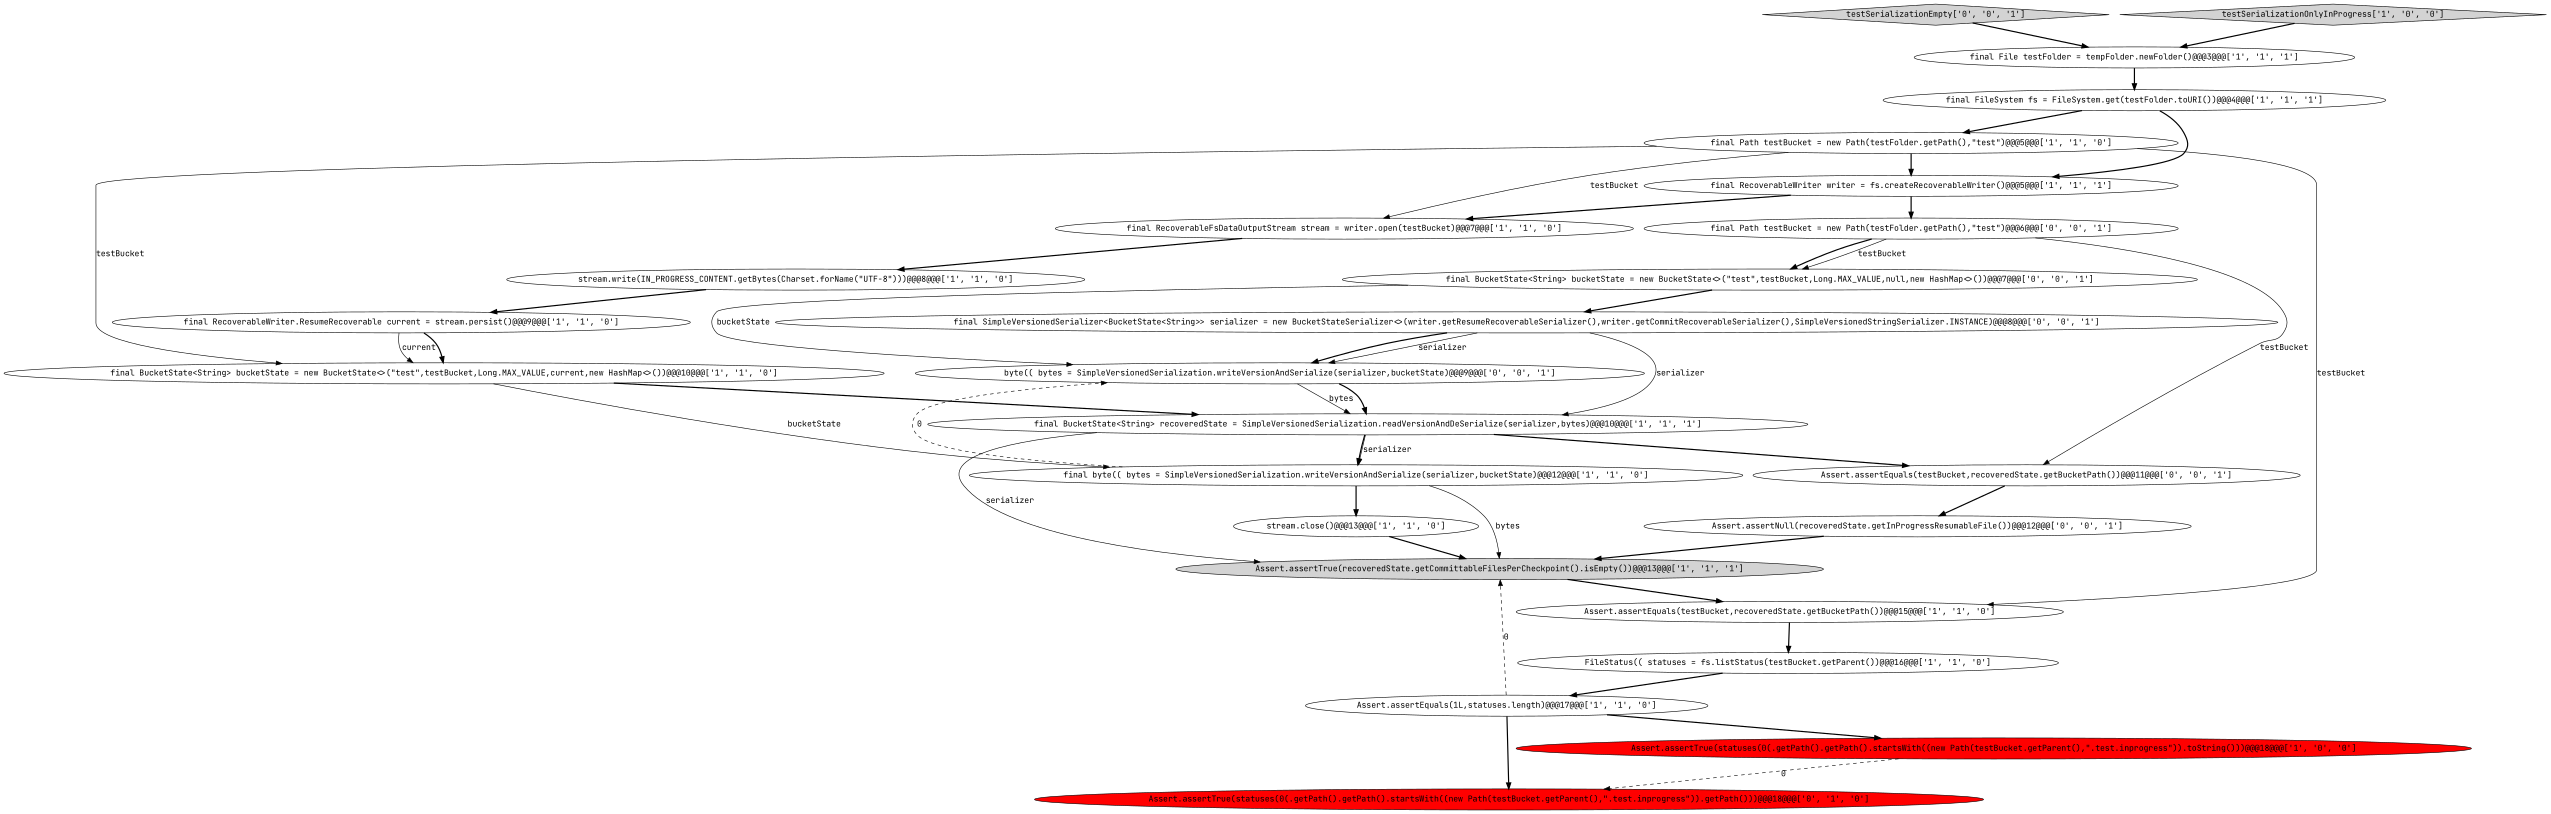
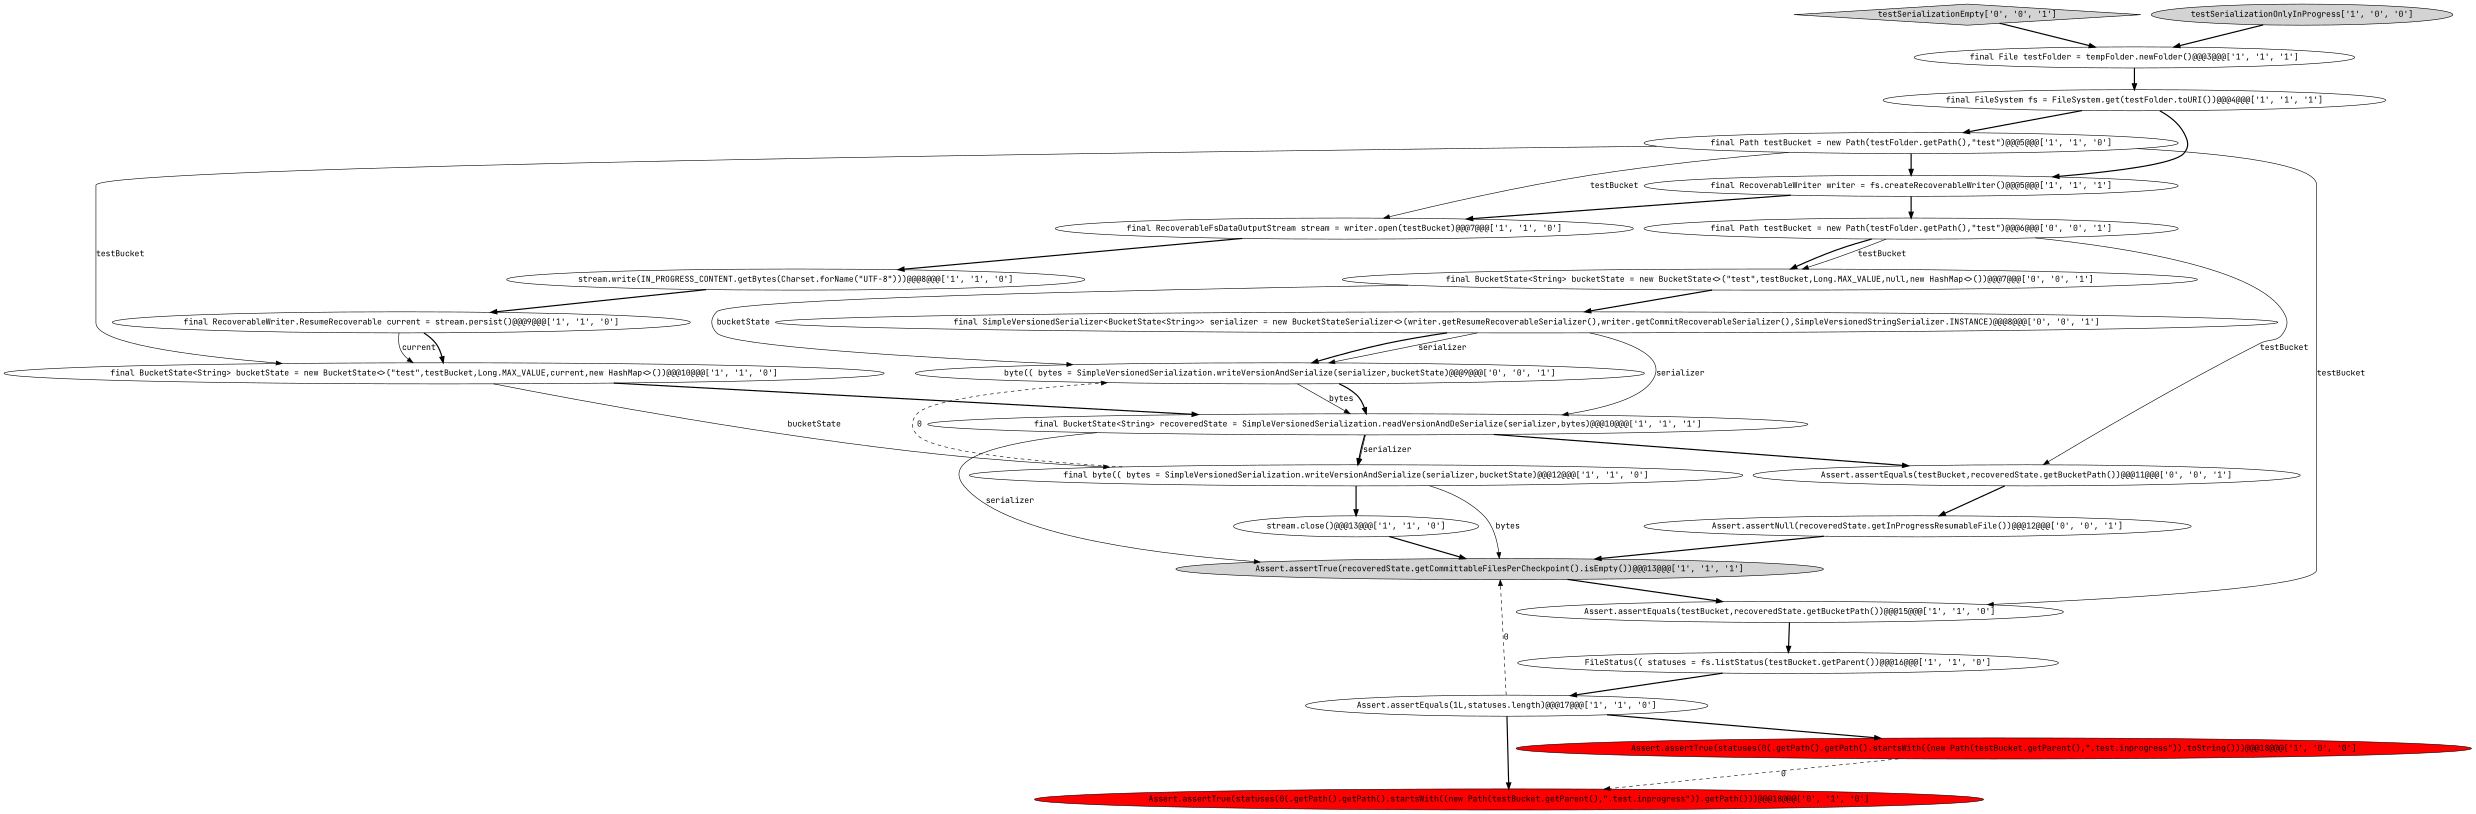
node "testSerializationOnlyInProgress['1', '0', '0']": shape diamond -> ellipse
